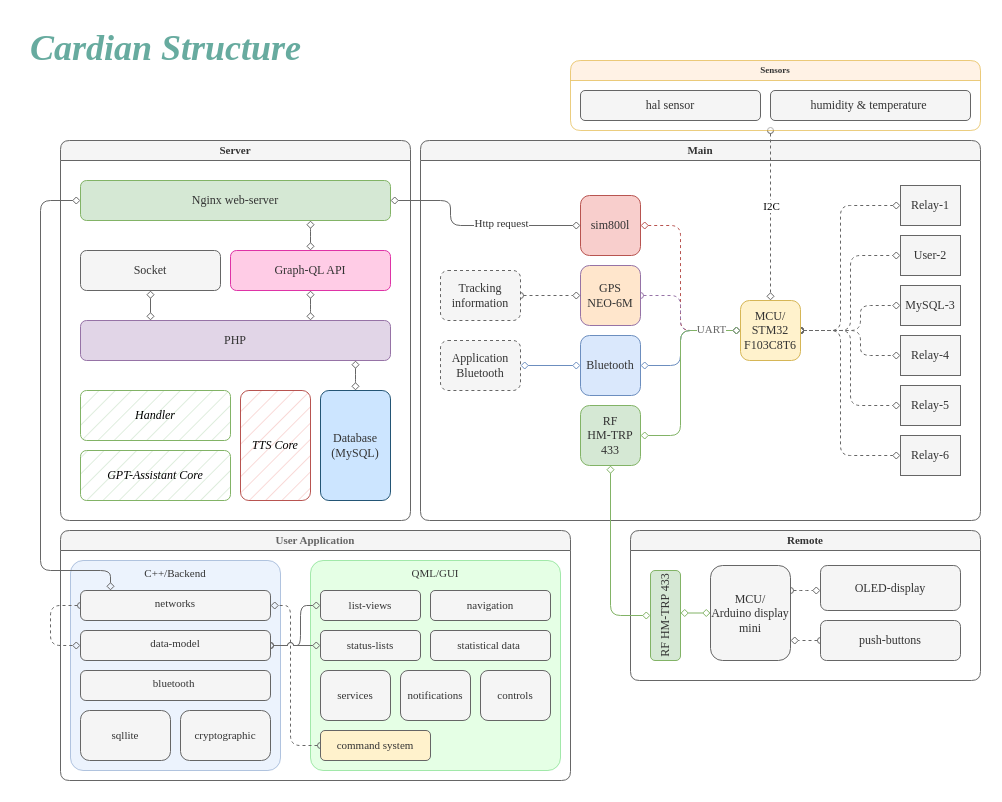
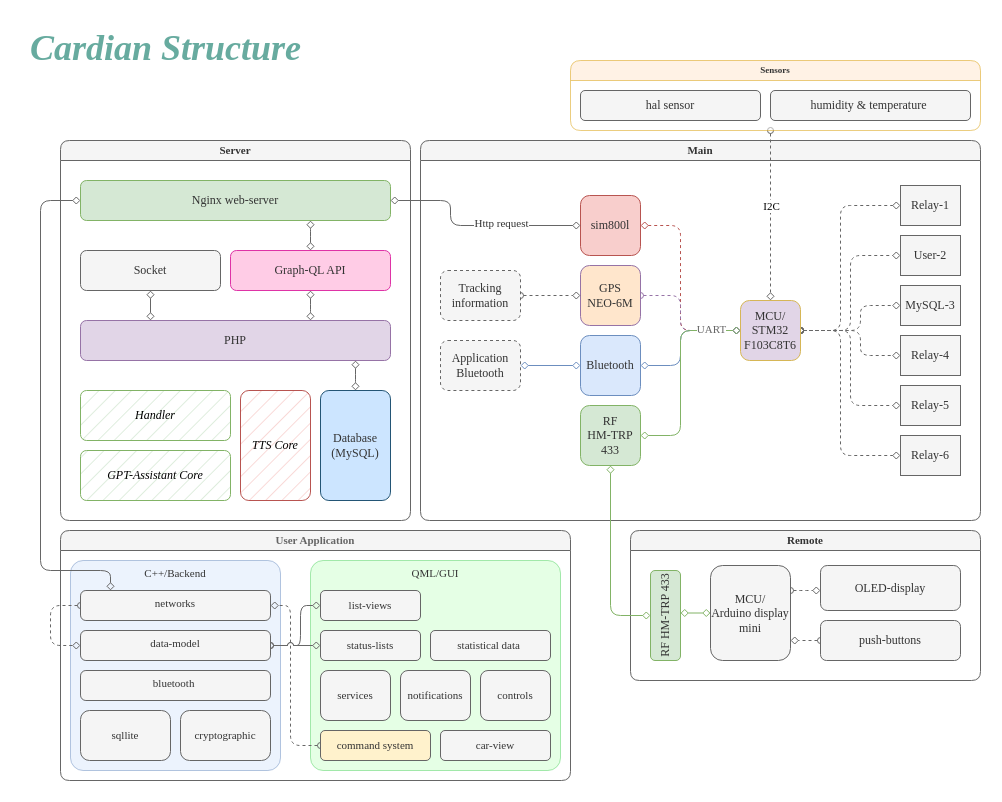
node "MCU/ STM32 F103C8T6": fillcolor #fff2cc -> #e1d5e7
node "navigation": removed
node "car-view": added
